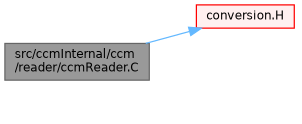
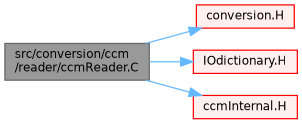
node "src/ccmInternal/ccm /reader/ccmReader.C": label "src/ccmInternal/ccm /reader/ccmReader.C" -> "src/conversion/ccm /reader/ccmReader.C"
node "IOdictionary.H": added
node "ccmInternal.H": added
